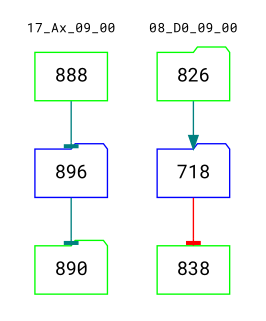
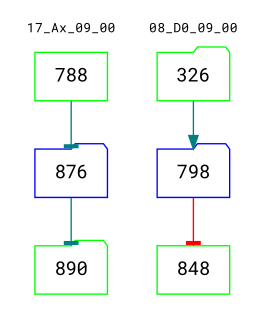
node "888": label "888" -> "788"
node "826": label "826" -> "326"
node "896": label "896" -> "876"
node "718": label "718" -> "798"
node "838": label "838" -> "848"
